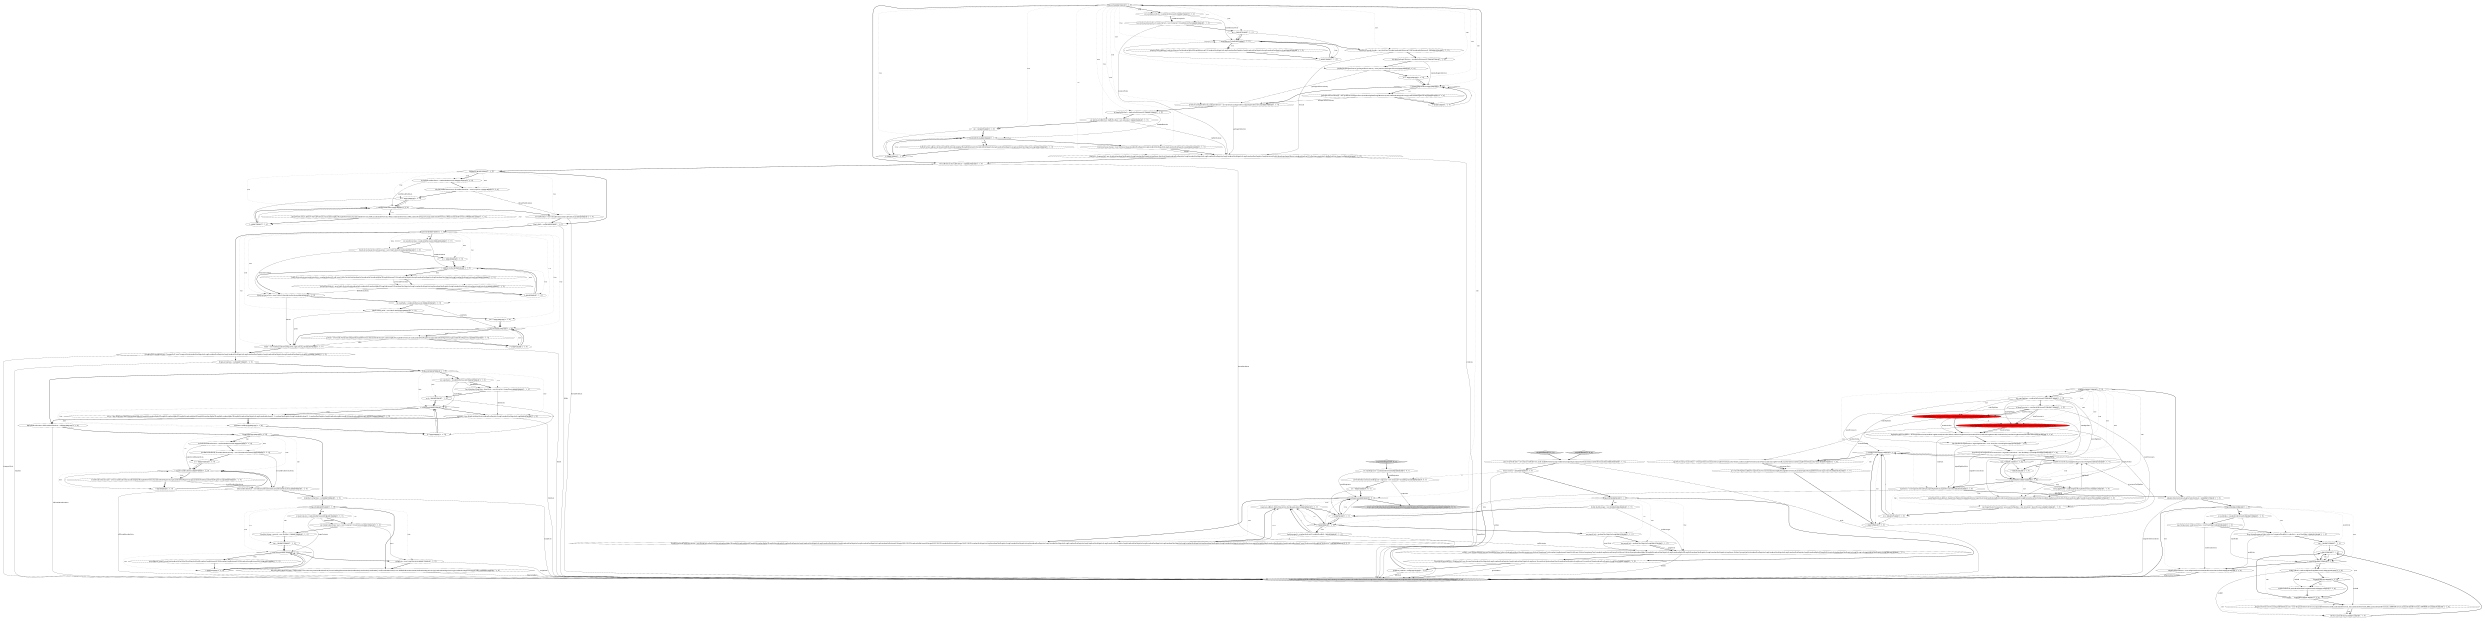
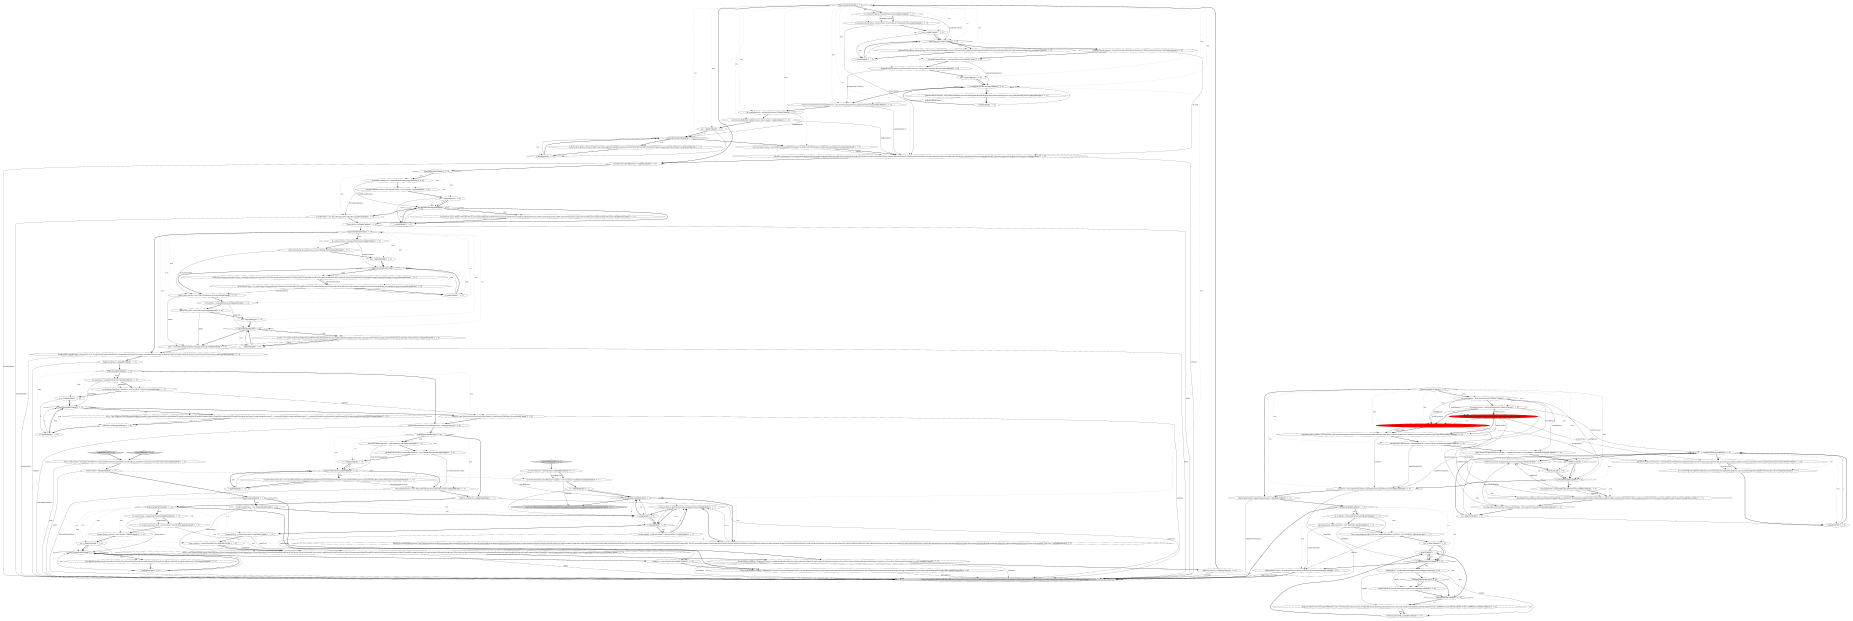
edge "frequently()@@@46@@@['1', '1', '0']" -> "FsInfo fsInfo = null@@@56@@@['1', '1', '0']": now "i < numThreadPoolStats@@@50@@@['1', '1', '0']" -> "FsInfo fsInfo = null@@@56@@@['1', '1', '0']"
edge "frequently()@@@57@@@['1', '1', '0']" -> "int i = 0@@@69@@@['1', '1', '0']": reversed
edge "frequently()@@@138@@@['1', '1', '0']" -> "int i = 0@@@142@@@['1', '1', '0']": label "memTotal" -> "true"
